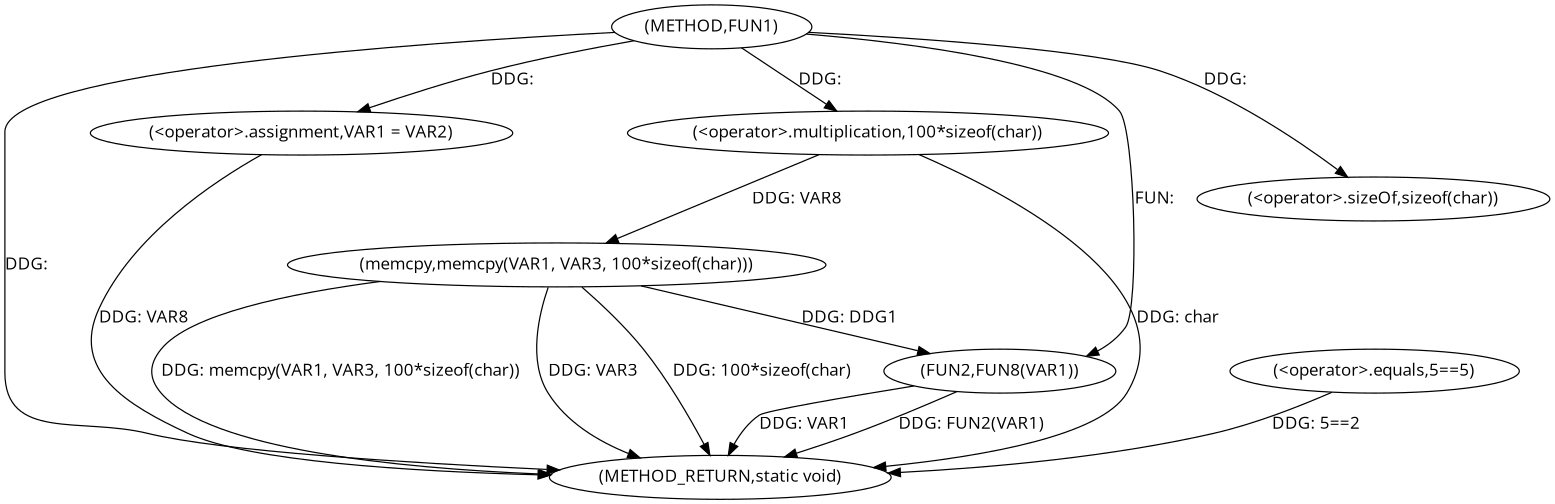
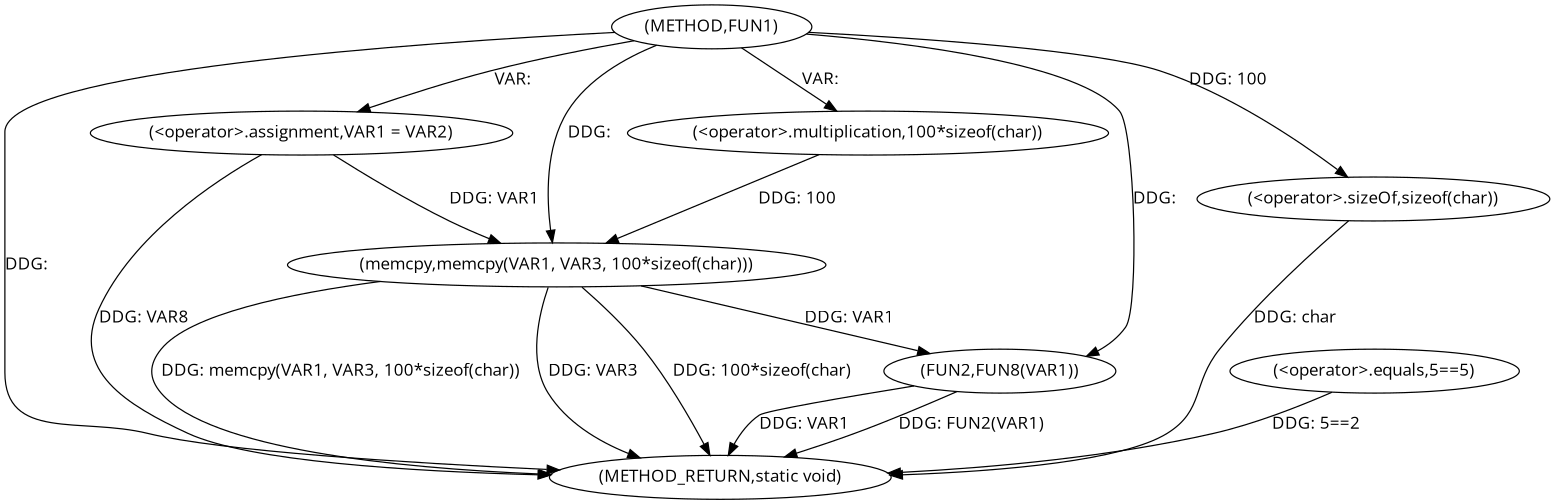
edge "(METHOD,FUN1)" -> "(<operator>.assignment,VAR1 = VAR2)": label "DDG: " -> "VAR: "
edge "(METHOD,FUN1)" -> "(<operator>.multiplication,100*sizeof(char))": label "DDG: " -> "VAR: "
edge "(METHOD,FUN1)" -> "(<operator>.sizeOf,sizeof(char))": label "DDG: " -> "DDG: 100"
edge "(METHOD,FUN1)" -> "(memcpy,memcpy(VAR1, VAR3, 100*sizeof(char)))": added, label "DDG:"
edge "(<operator>.multiplication,100*sizeof(char))" -> "(memcpy,memcpy(VAR1, VAR3, 100*sizeof(char)))": label "DDG: VAR8" -> "DDG: 100"
edge "(METHOD,FUN1)" -> "(FUN2,FUN8(VAR1))": label "FUN: " -> "DDG: "
edge "(<operator>.assignment,VAR1 = VAR2)" -> "(memcpy,memcpy(VAR1, VAR3, 100*sizeof(char)))": added, label "DDG: VAR1"
edge "(memcpy,memcpy(VAR1, VAR3, 100*sizeof(char)))" -> "(FUN2,FUN8(VAR1))": label "DDG: DDG1" -> "DDG: VAR1"
edge "(<operator>.multiplication,100*sizeof(char))" -> "(METHOD_RETURN,static void)": now "(<operator>.sizeOf,sizeof(char))" -> "(METHOD_RETURN,static void)"
